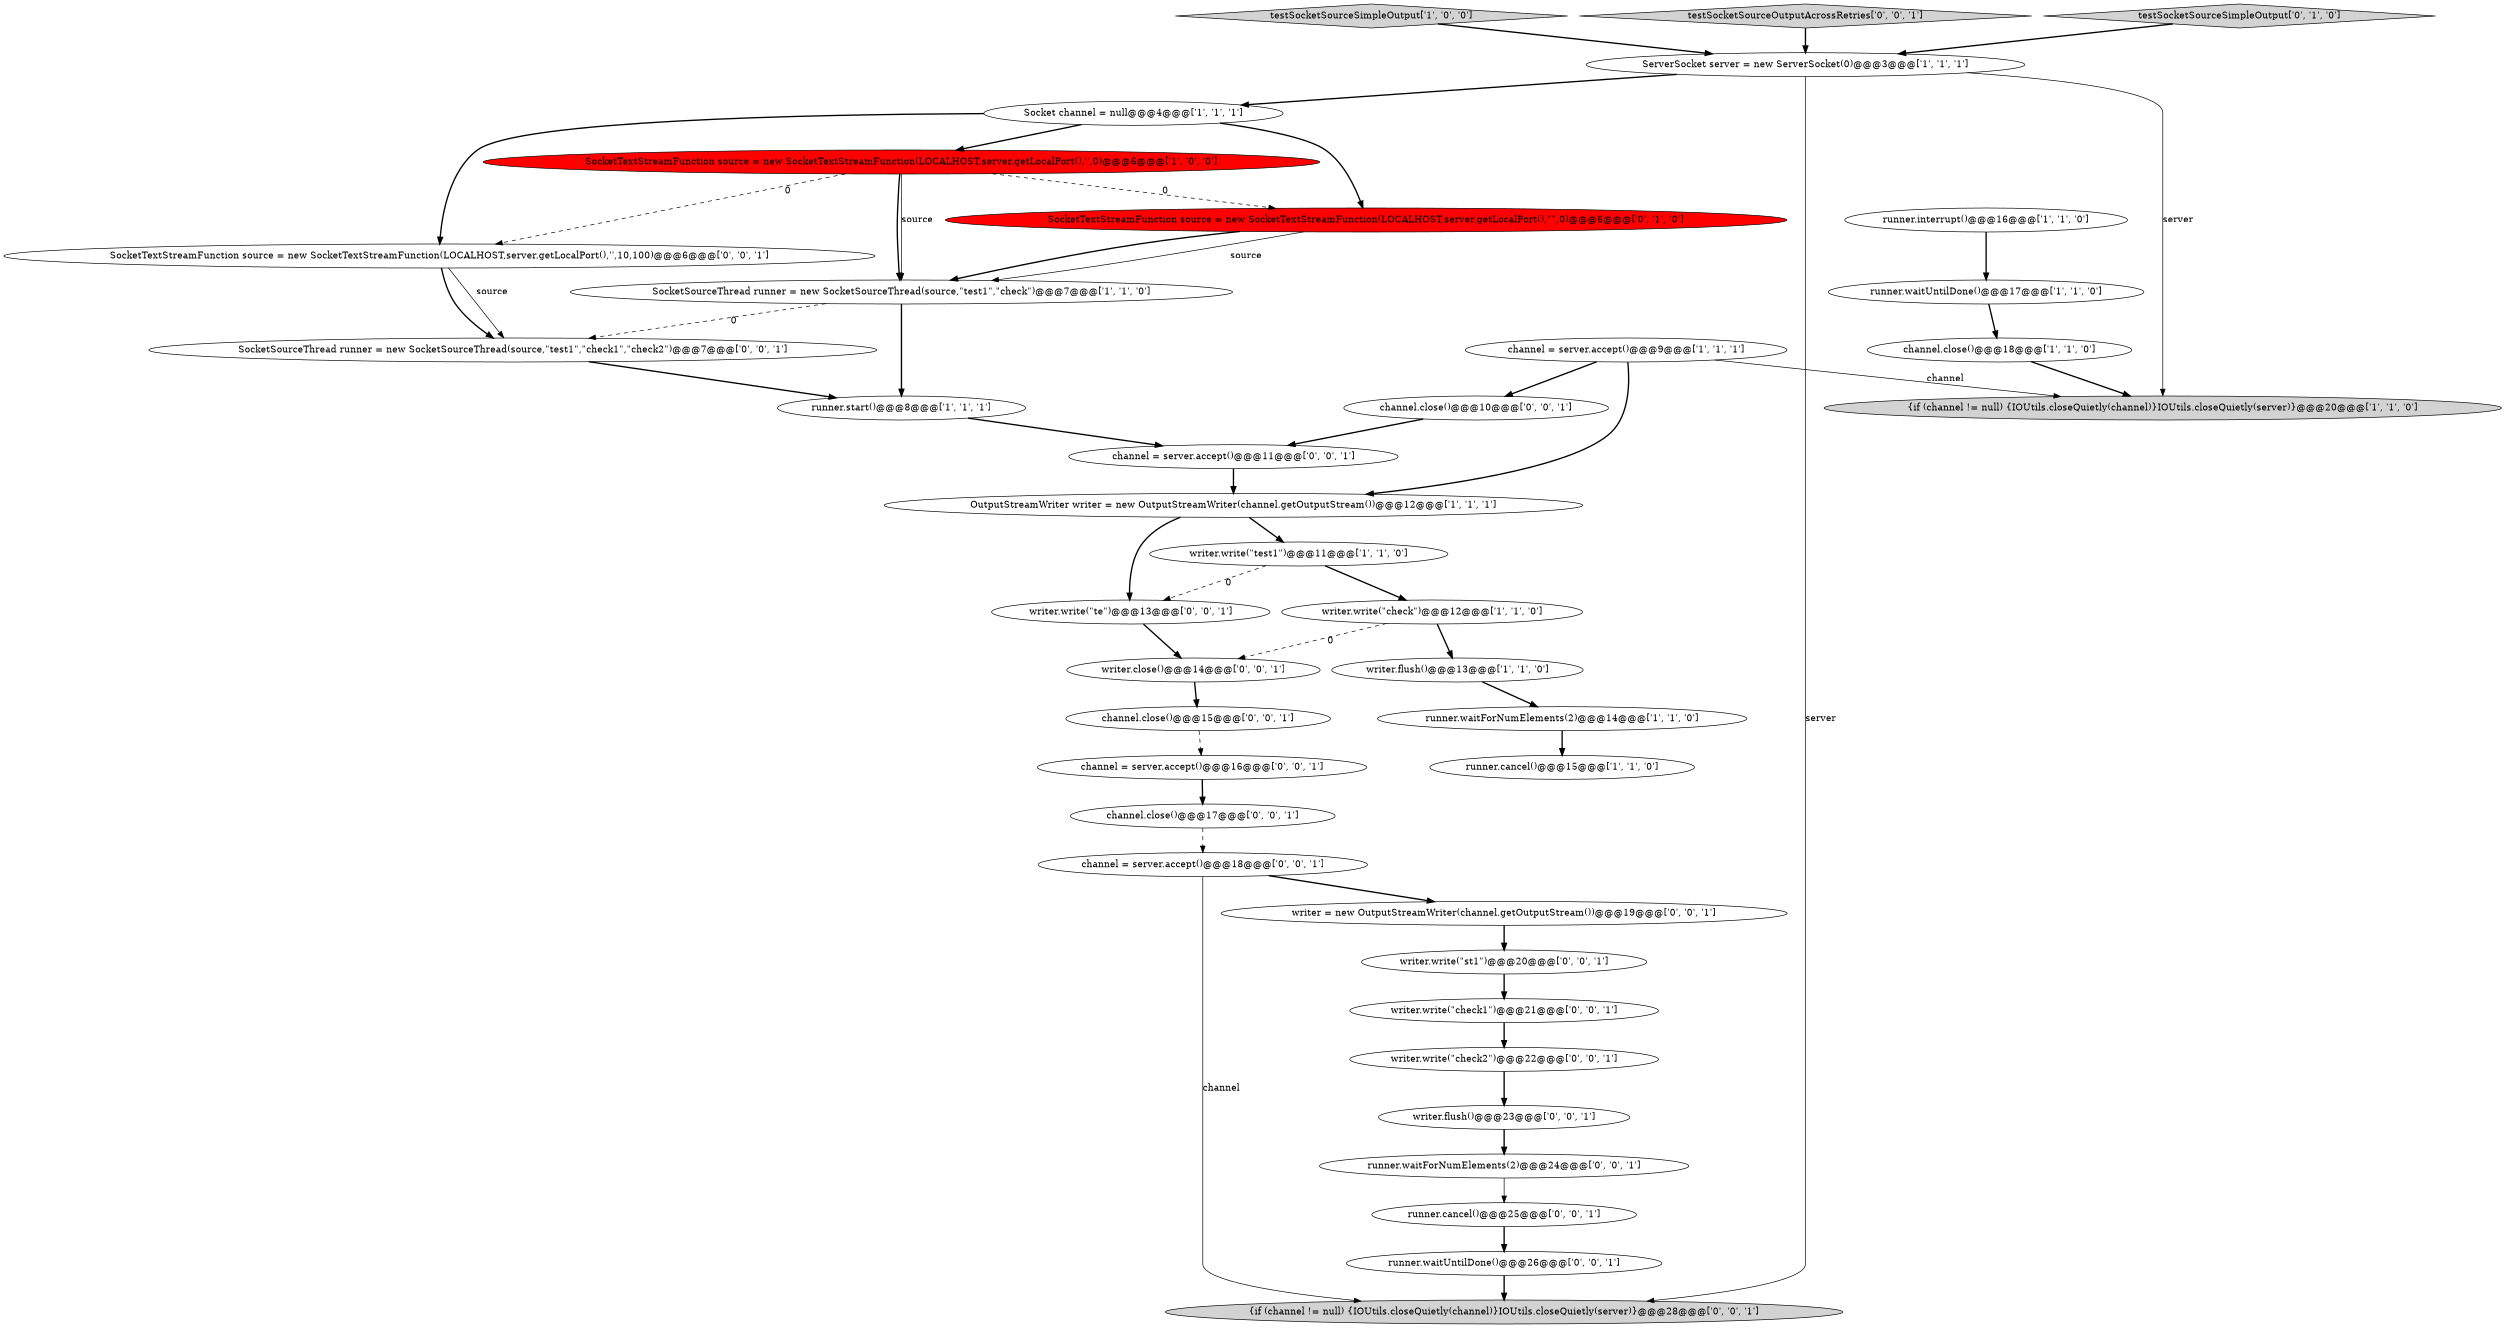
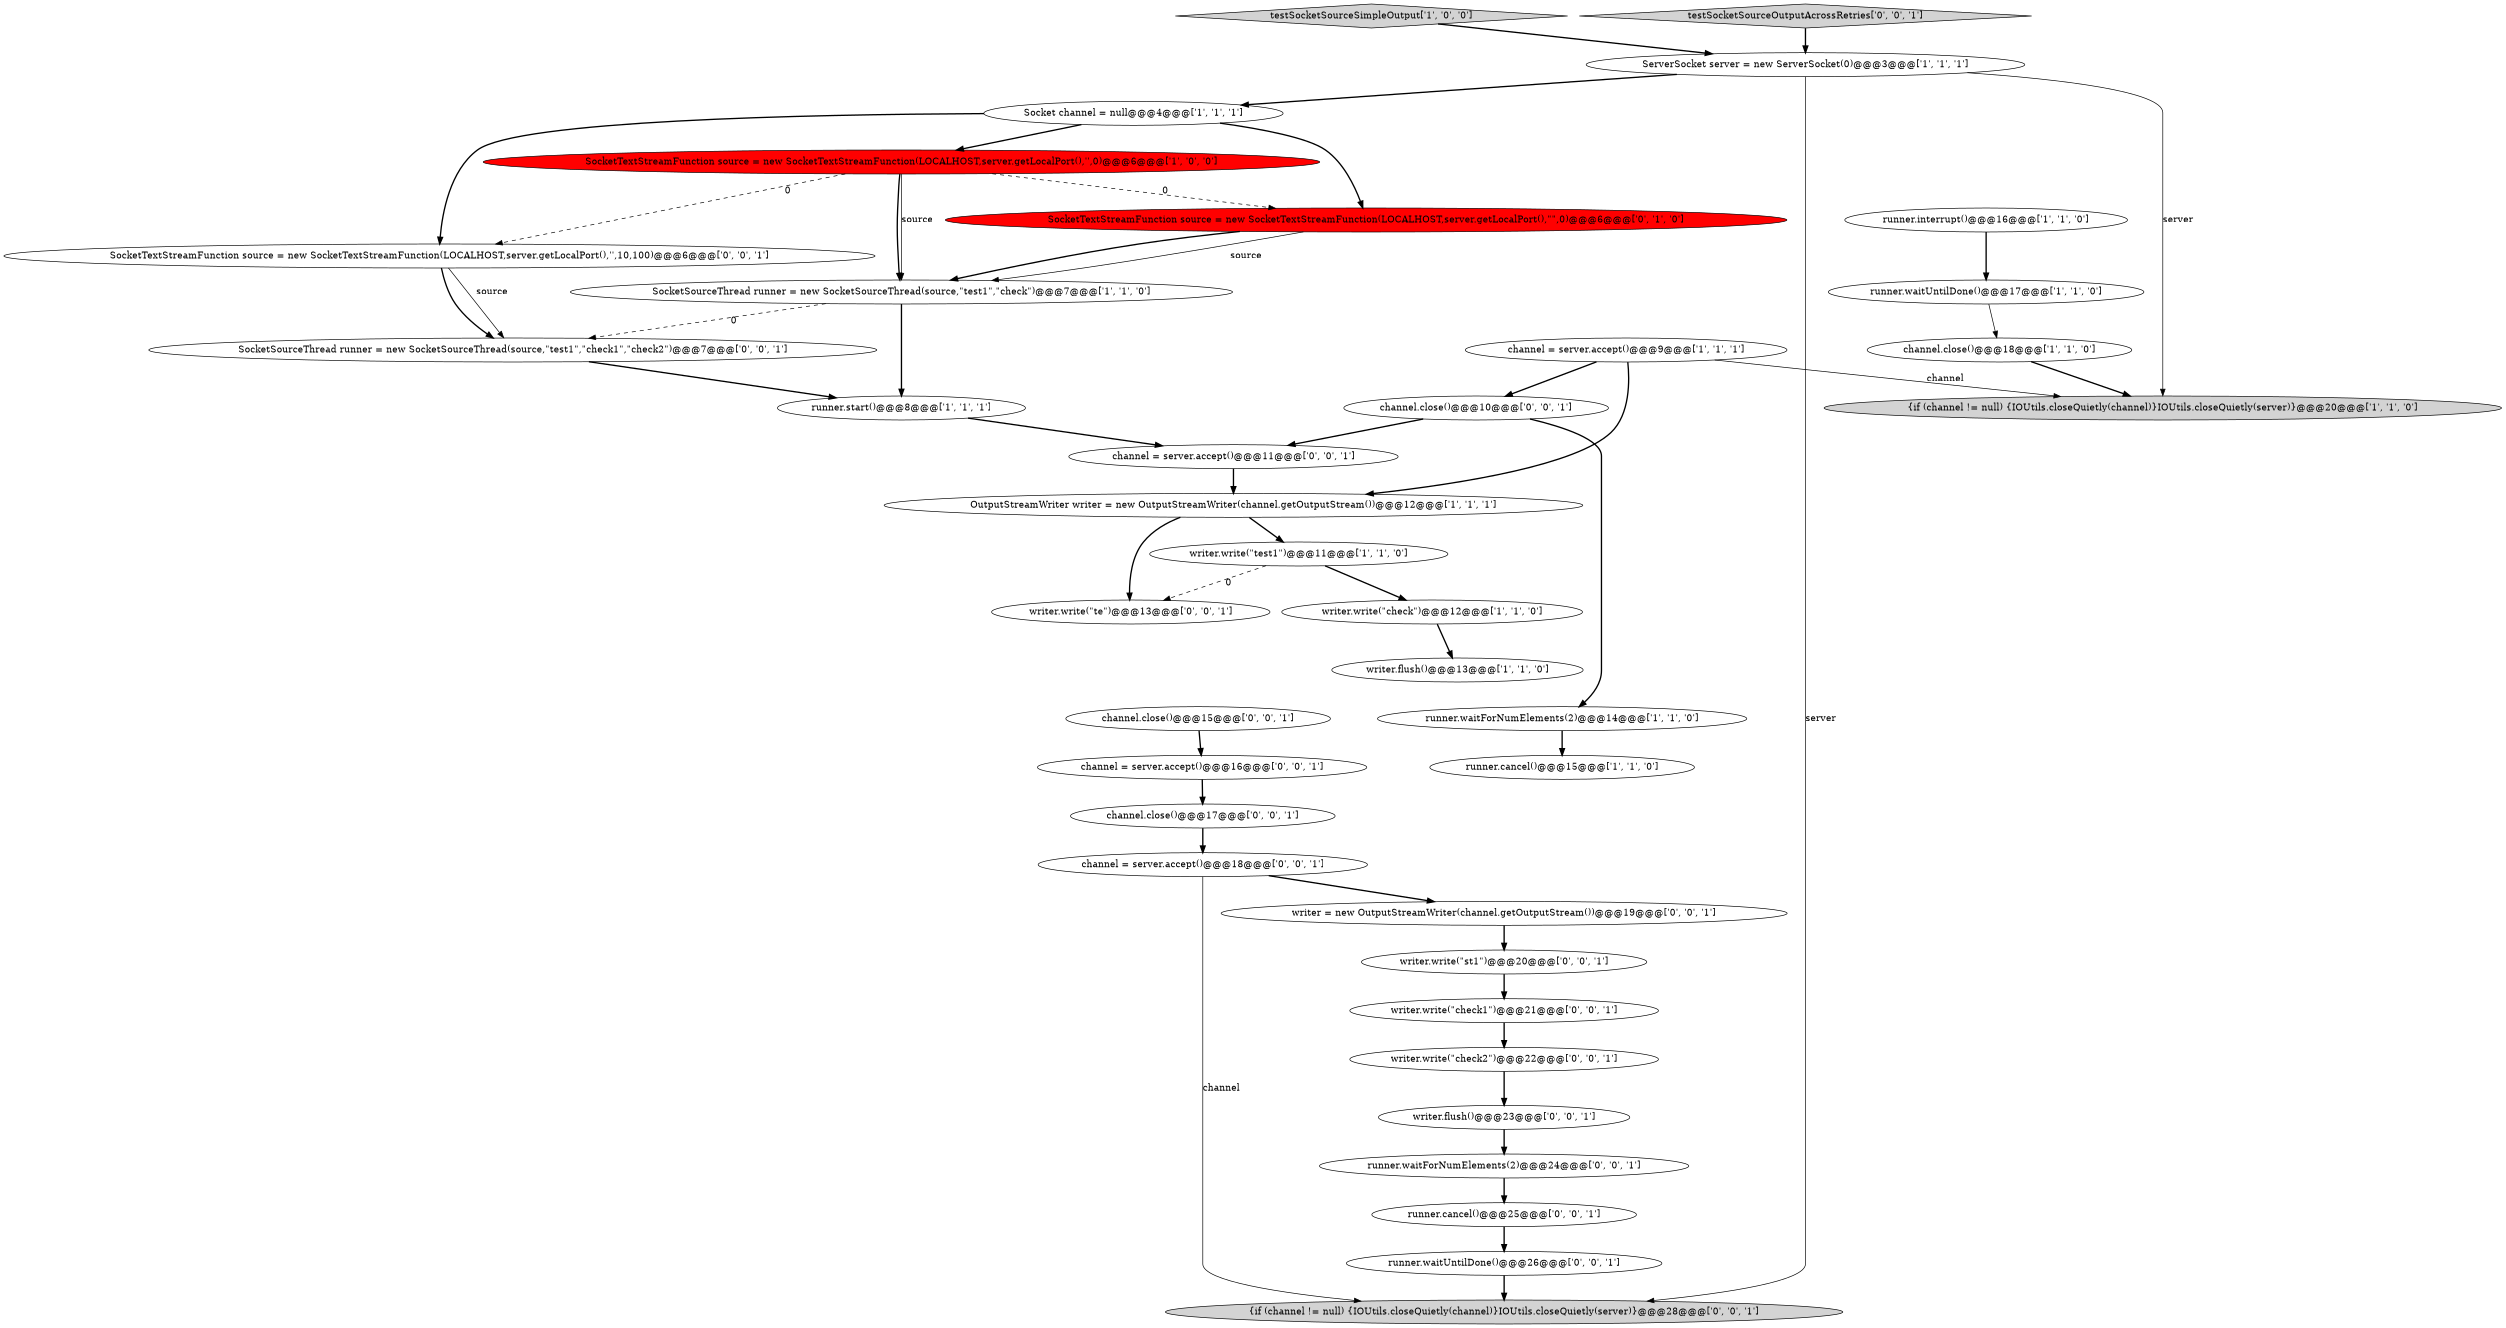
node "testSocketSourceSimpleOutput['0', '1', '0']": removed
edge "runner.waitUntilDone()@@@17@@@['1', '1', '0']" -> "channel.close()@@@18@@@['1', '1', '0']": style bold -> solid
node "writer.close()@@@14@@@['0', '0', '1']": removed
edge "writer.flush()@@@13@@@['1', '1', '0']" -> "runner.waitForNumElements(2)@@@14@@@['1', '1', '0']": now "channel.close()@@@10@@@['0', '0', '1']" -> "runner.waitForNumElements(2)@@@14@@@['1', '1', '0']"
edge "channel.close()@@@15@@@['0', '0', '1']" -> "channel = server.accept()@@@16@@@['0', '0', '1']": style dashed -> bold
edge "channel.close()@@@17@@@['0', '0', '1']" -> "channel = server.accept()@@@18@@@['0', '0', '1']": style dashed -> bold
edge "runner.waitForNumElements(2)@@@24@@@['0', '0', '1']" -> "runner.cancel()@@@25@@@['0', '0', '1']": style solid -> bold
